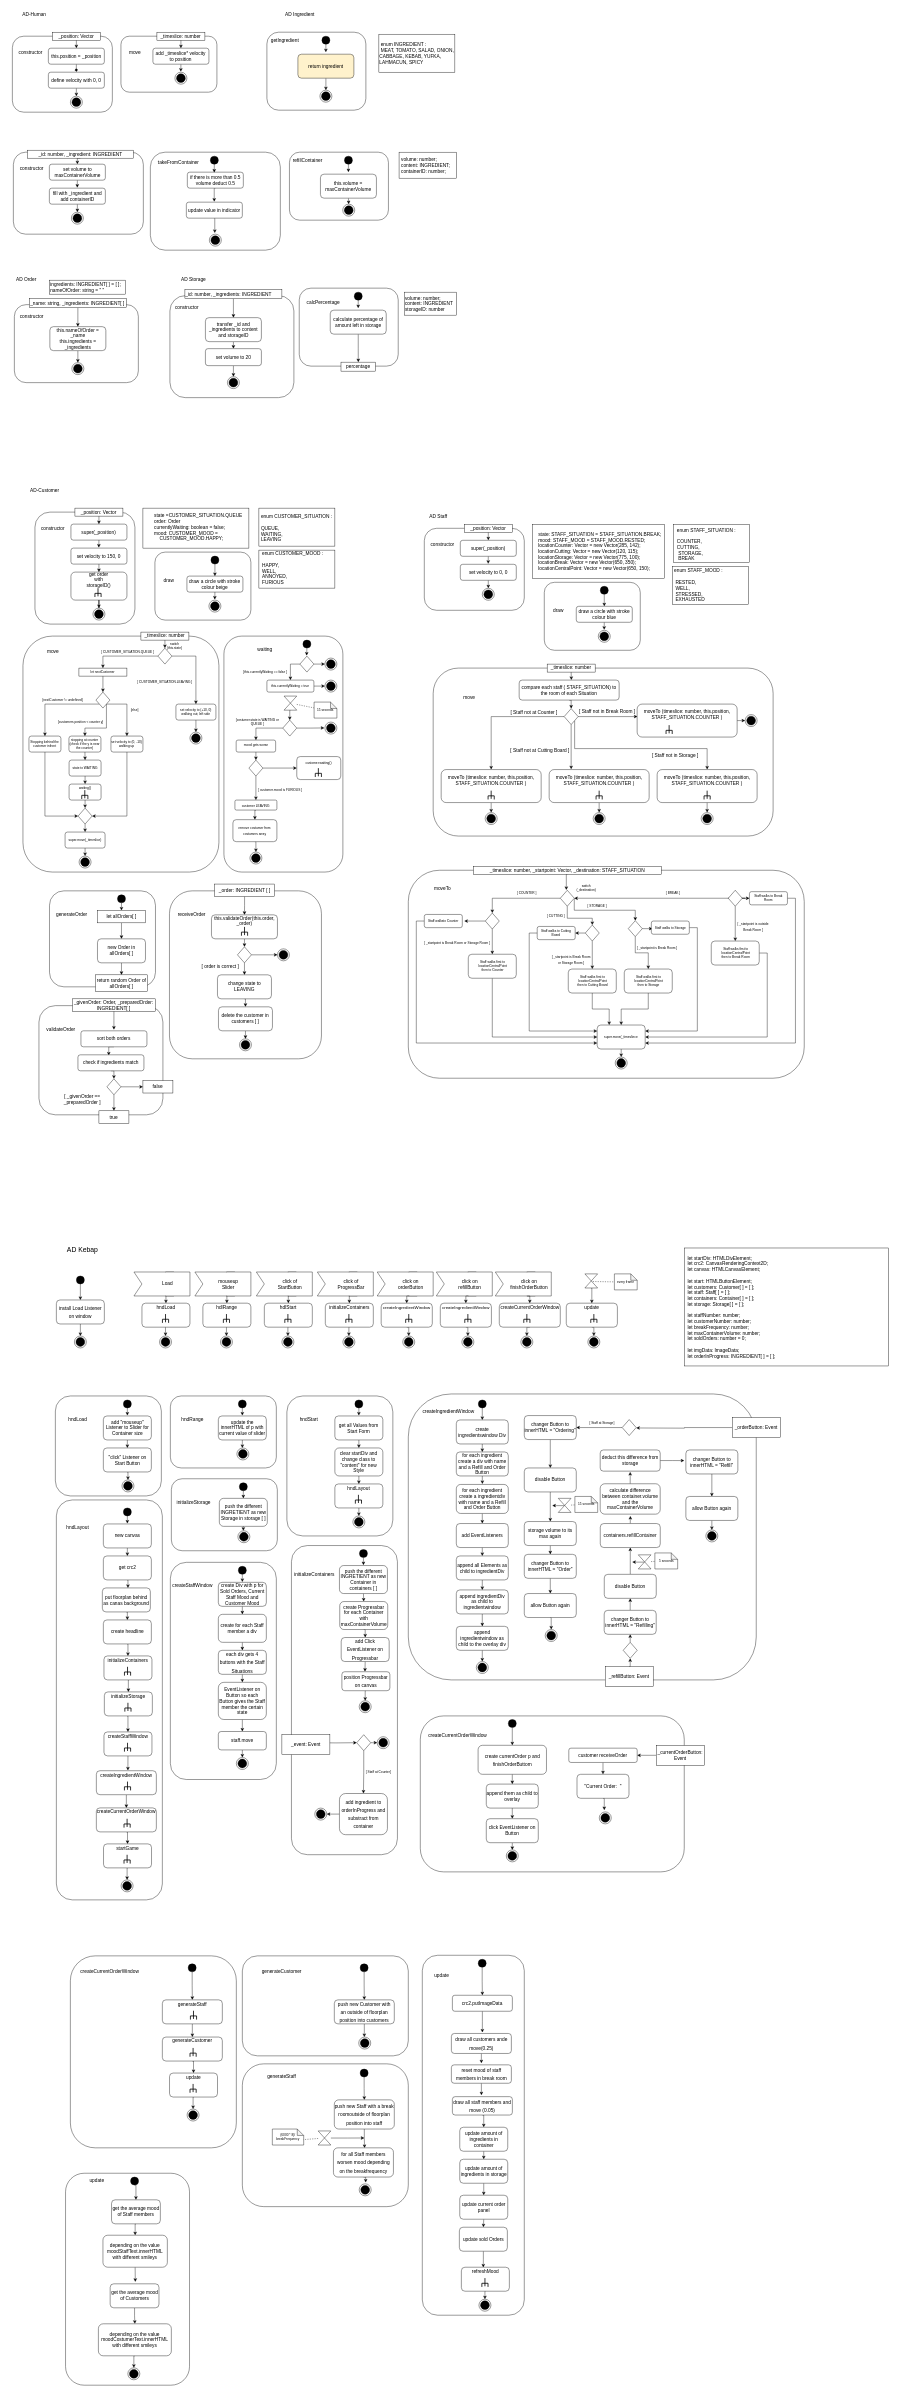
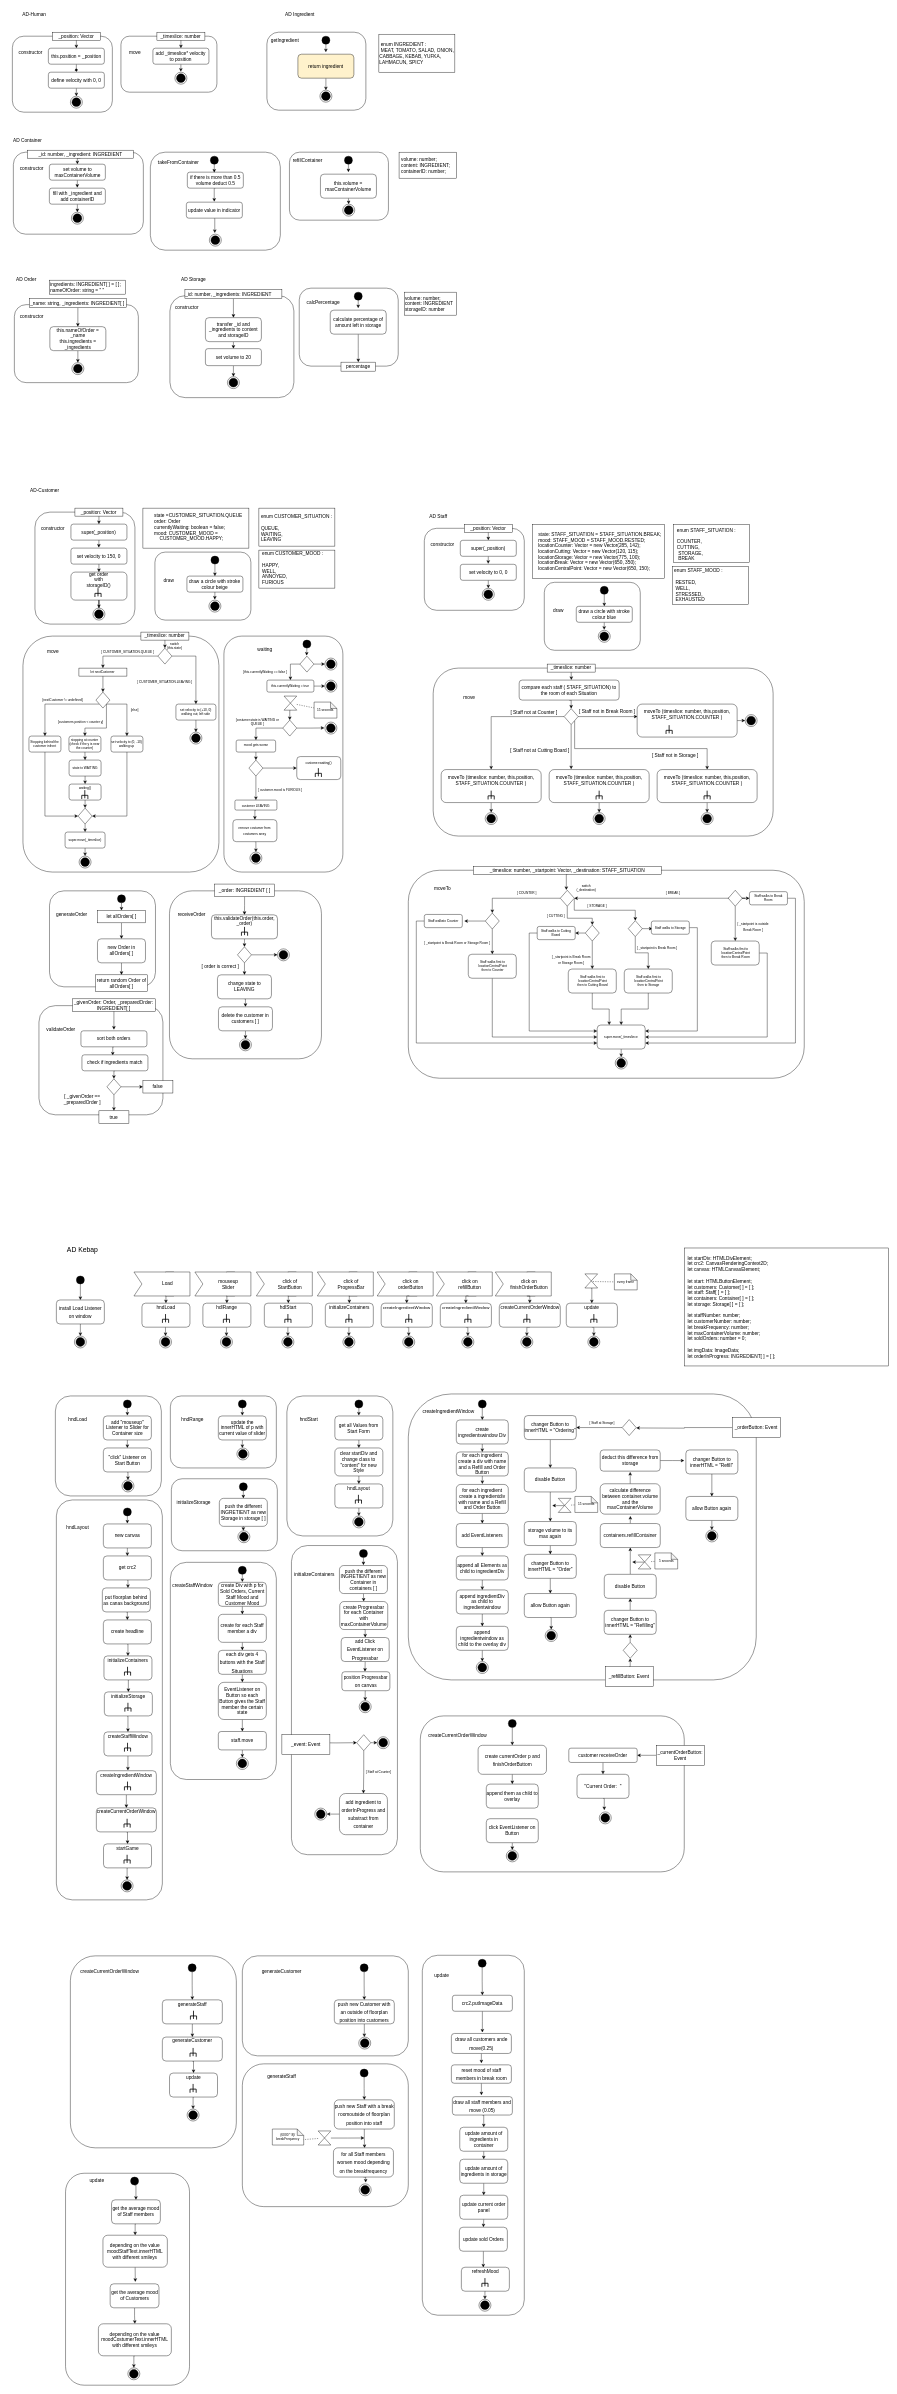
node "AD Container": added
node "check if ingredients match": moved (111, 1063) -> (115, 1063)
edge "append them as child to overlay" -> "click EventListener on Button": removed
